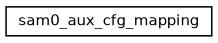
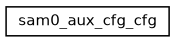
node "sam0_aux_cfg_mapping": label "sam0_aux_cfg_mapping" -> "sam0_aux_cfg_cfg"
